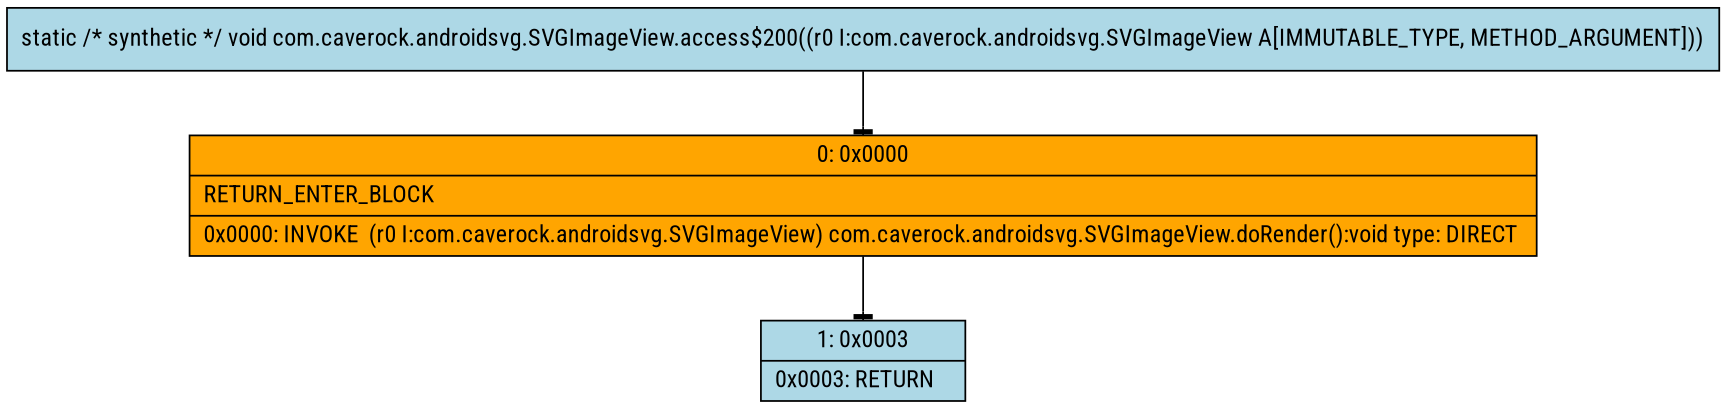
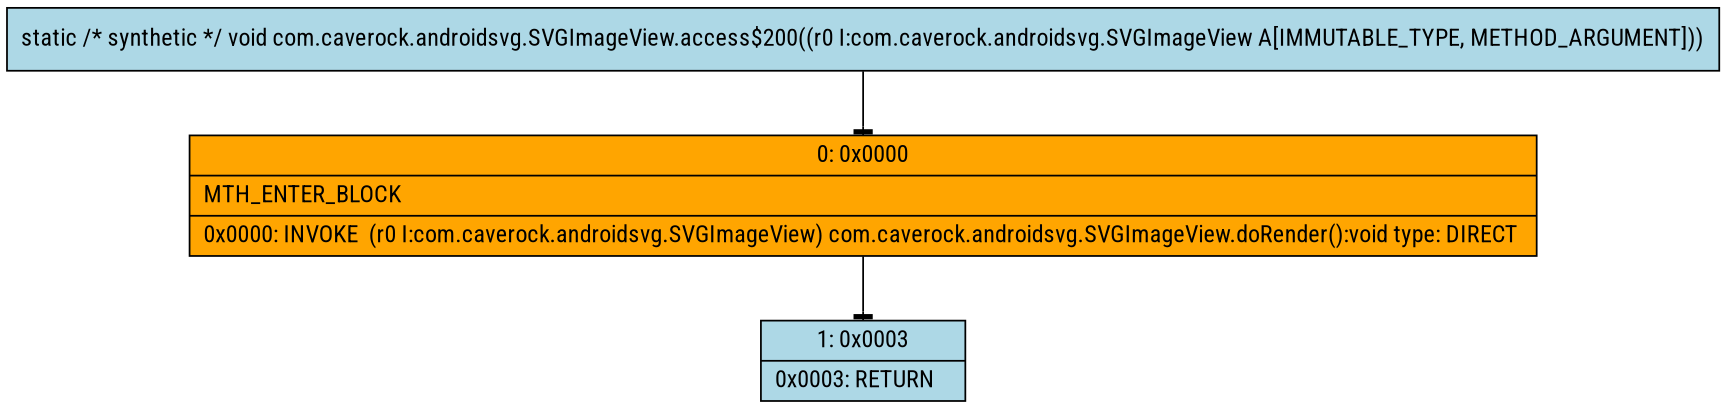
node "0: 0x0000": text "RETURN_ENTER_BLOCK" -> "MTH_ENTER_BLOCK"
